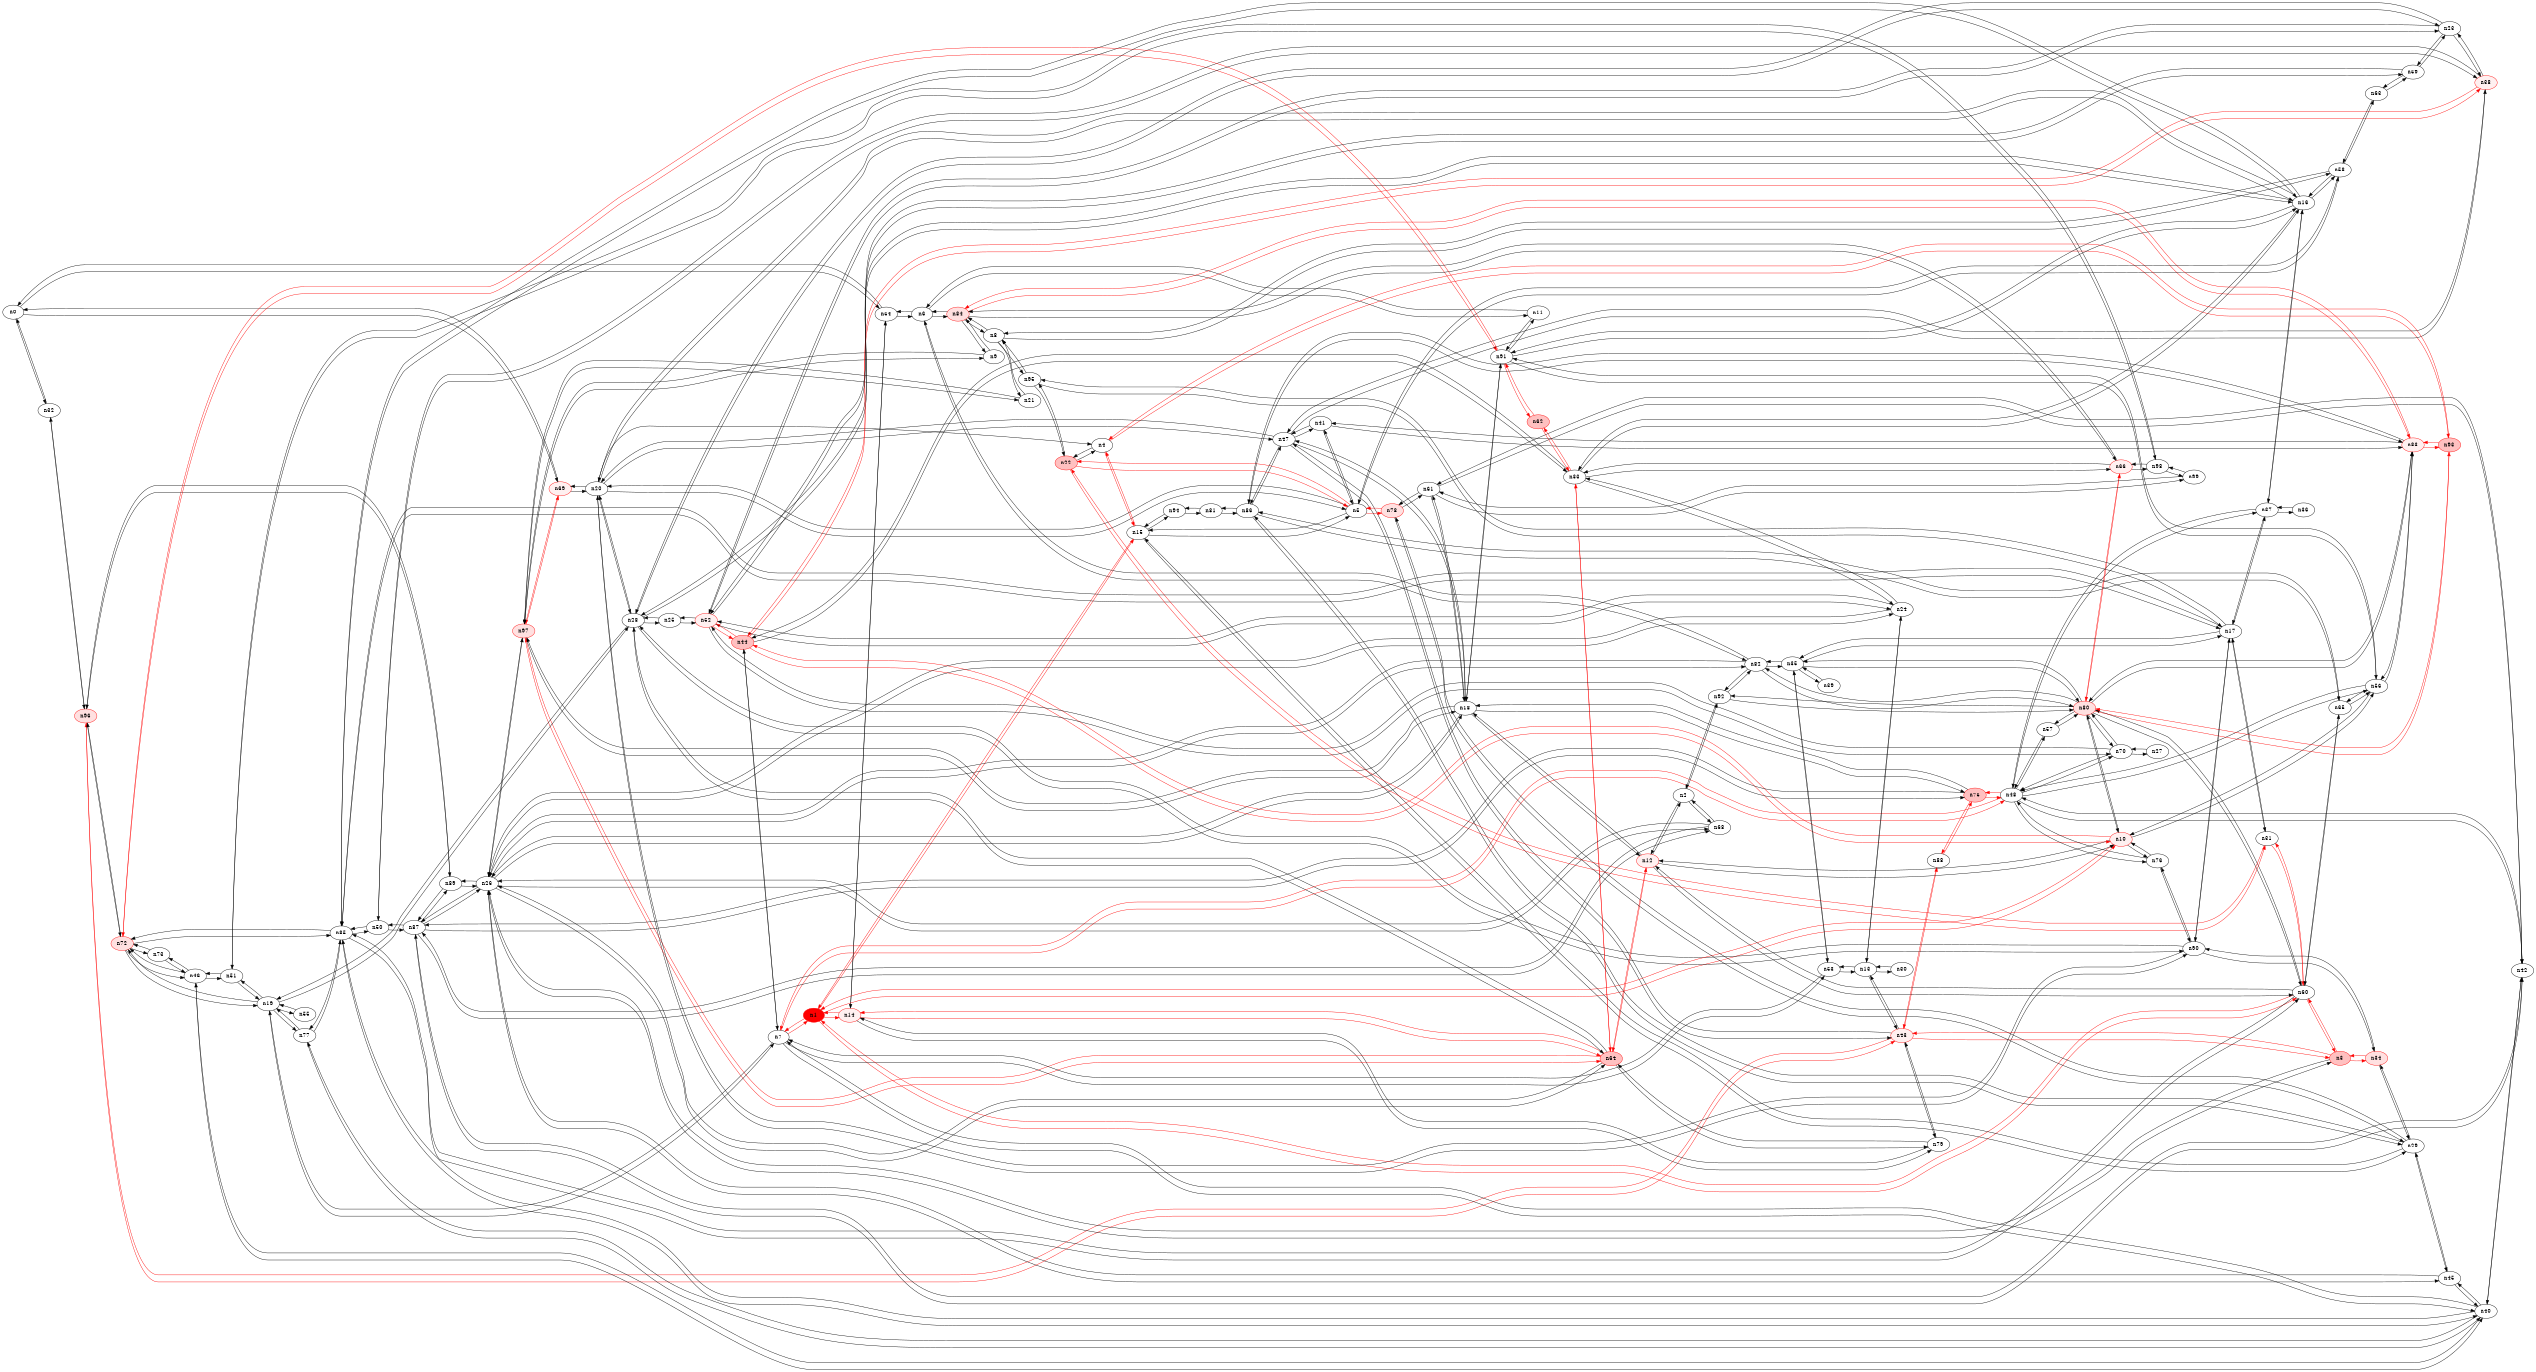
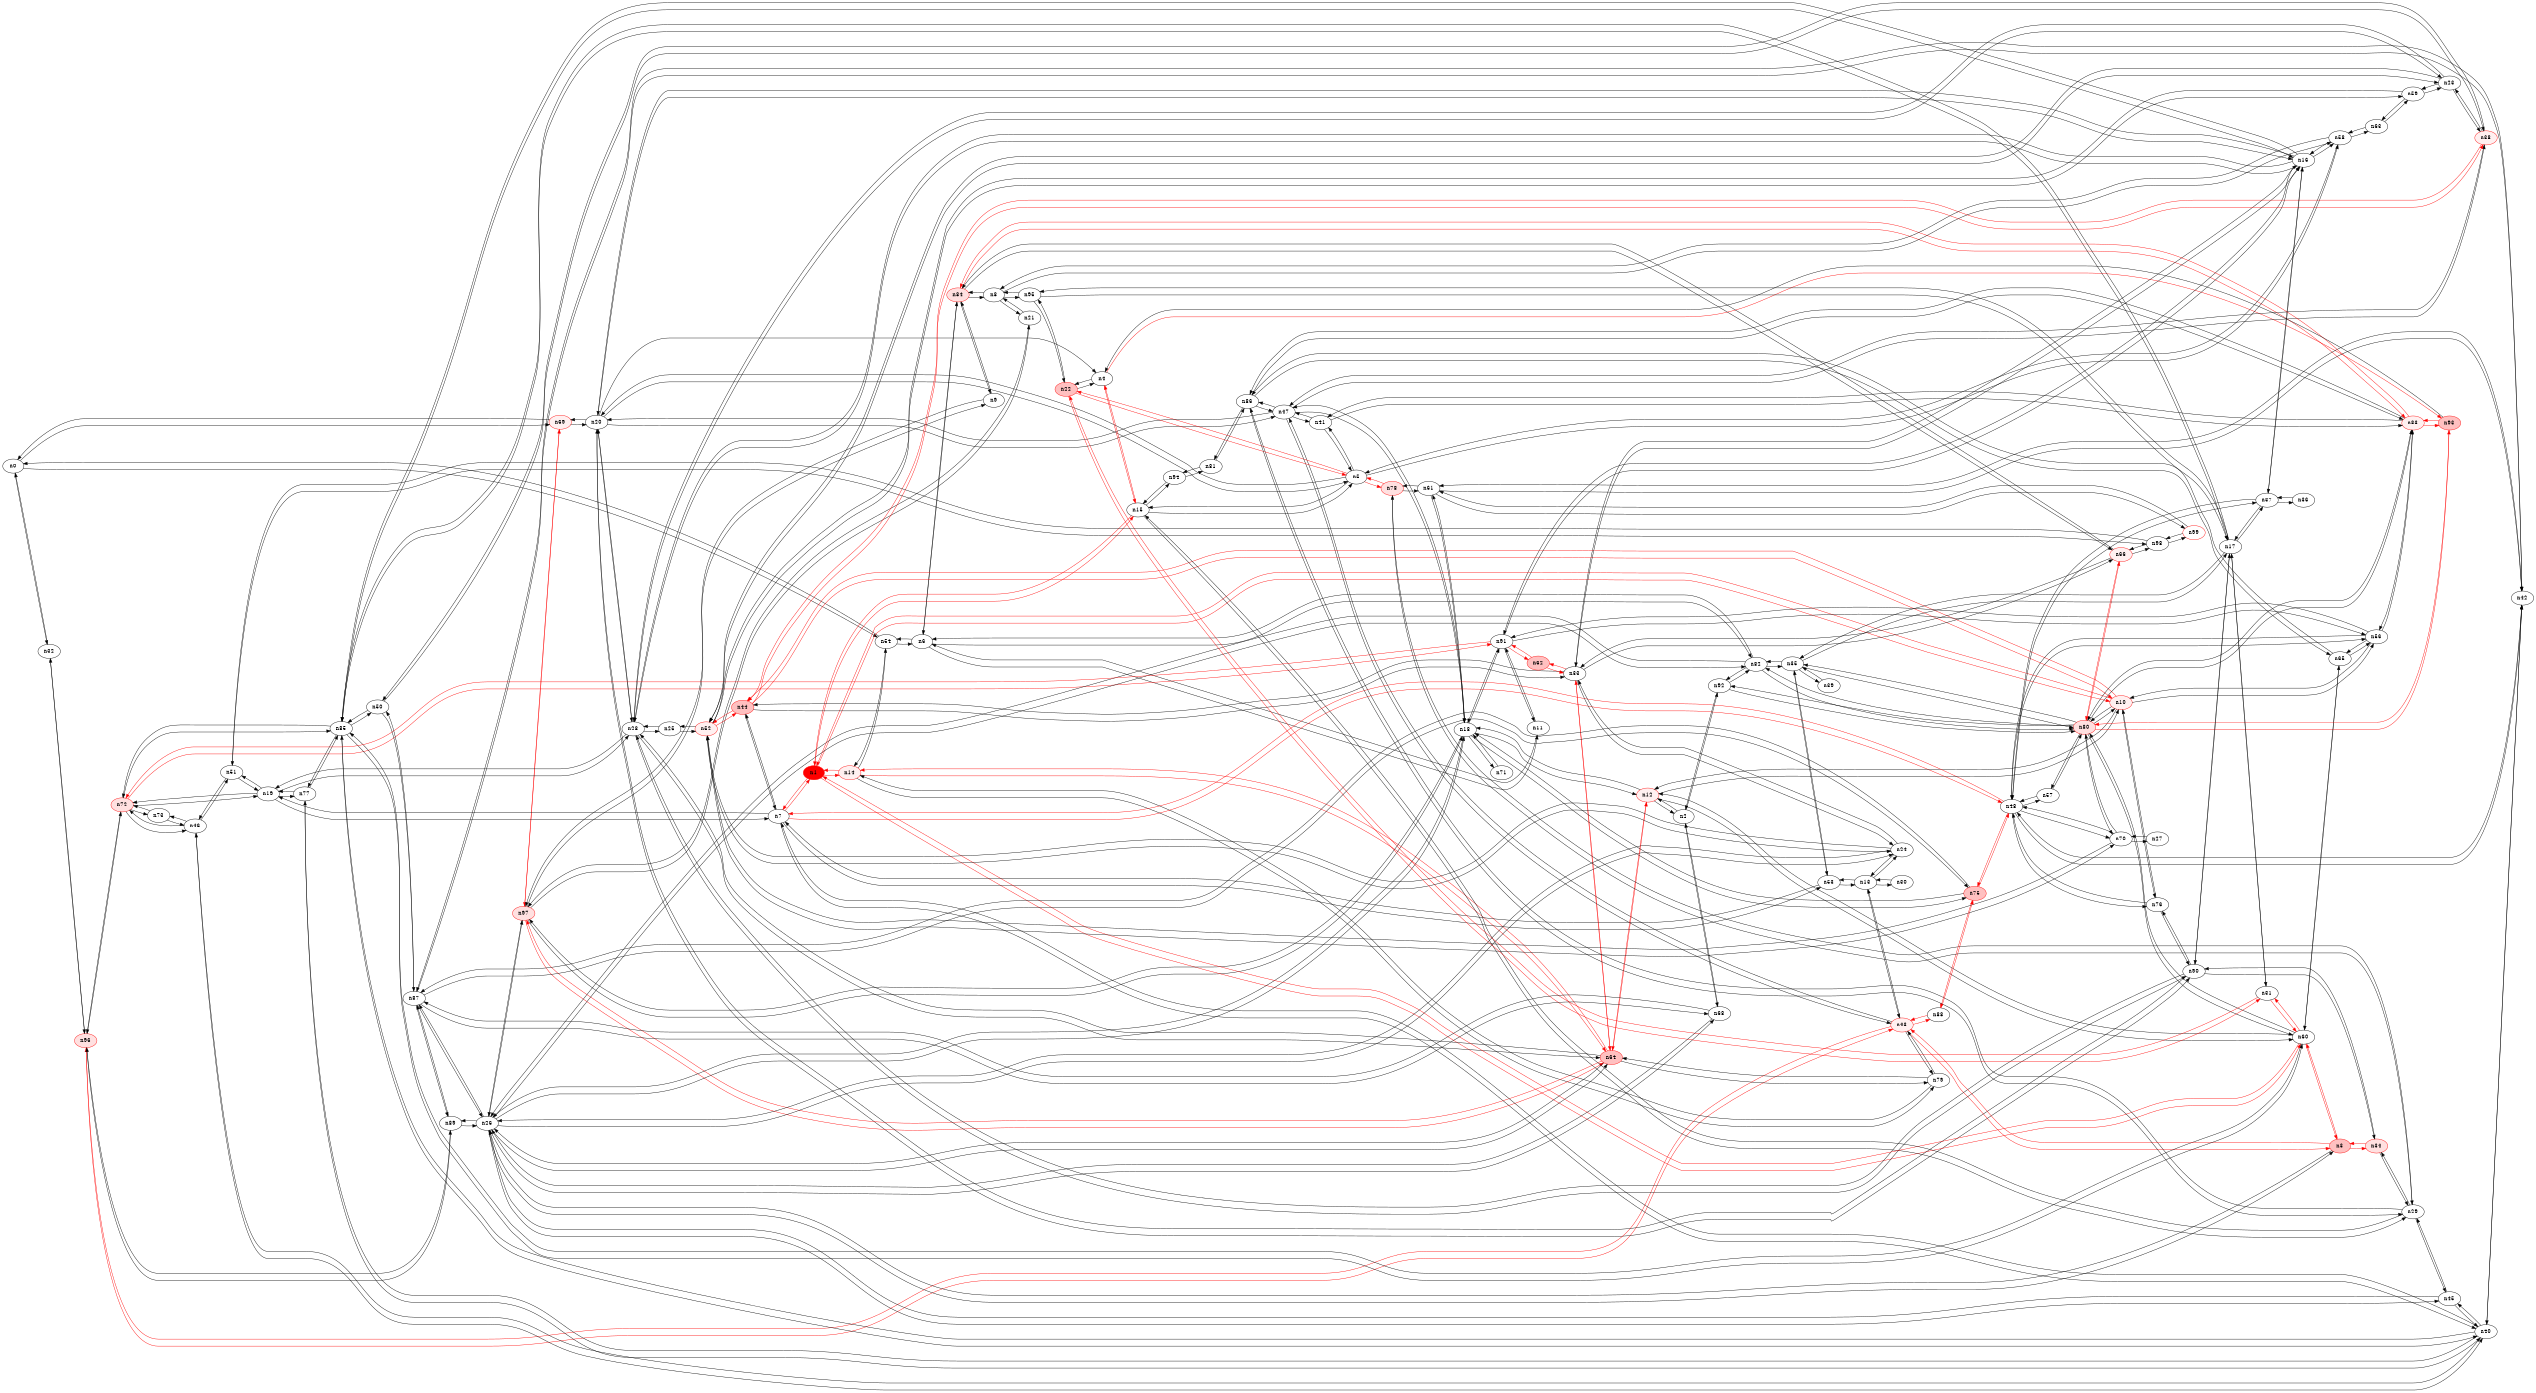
edge "n93" -> "n4": color #ff0000 -> black
node "n99": color black -> #ff0000
node "n71": added
node "n55": removed
